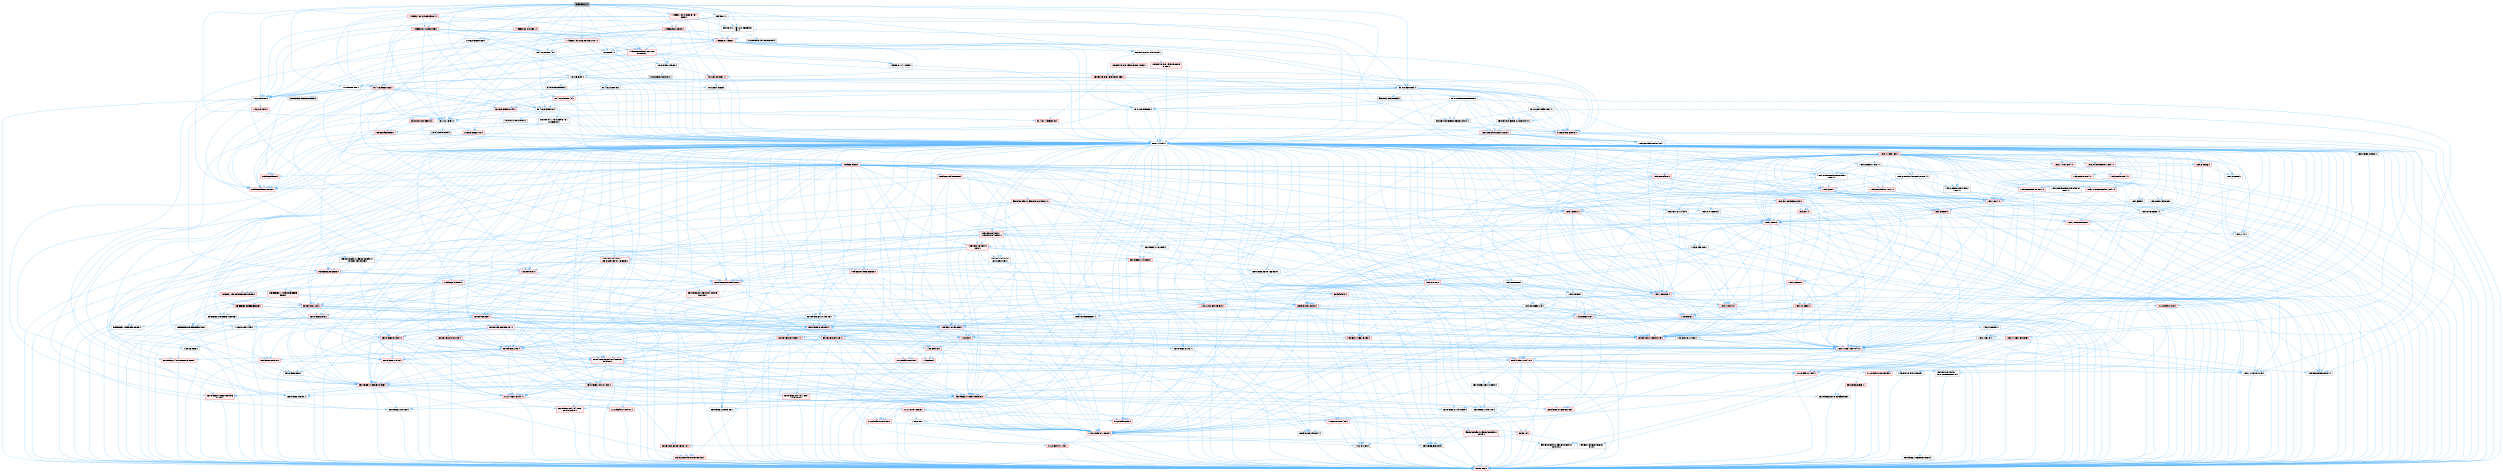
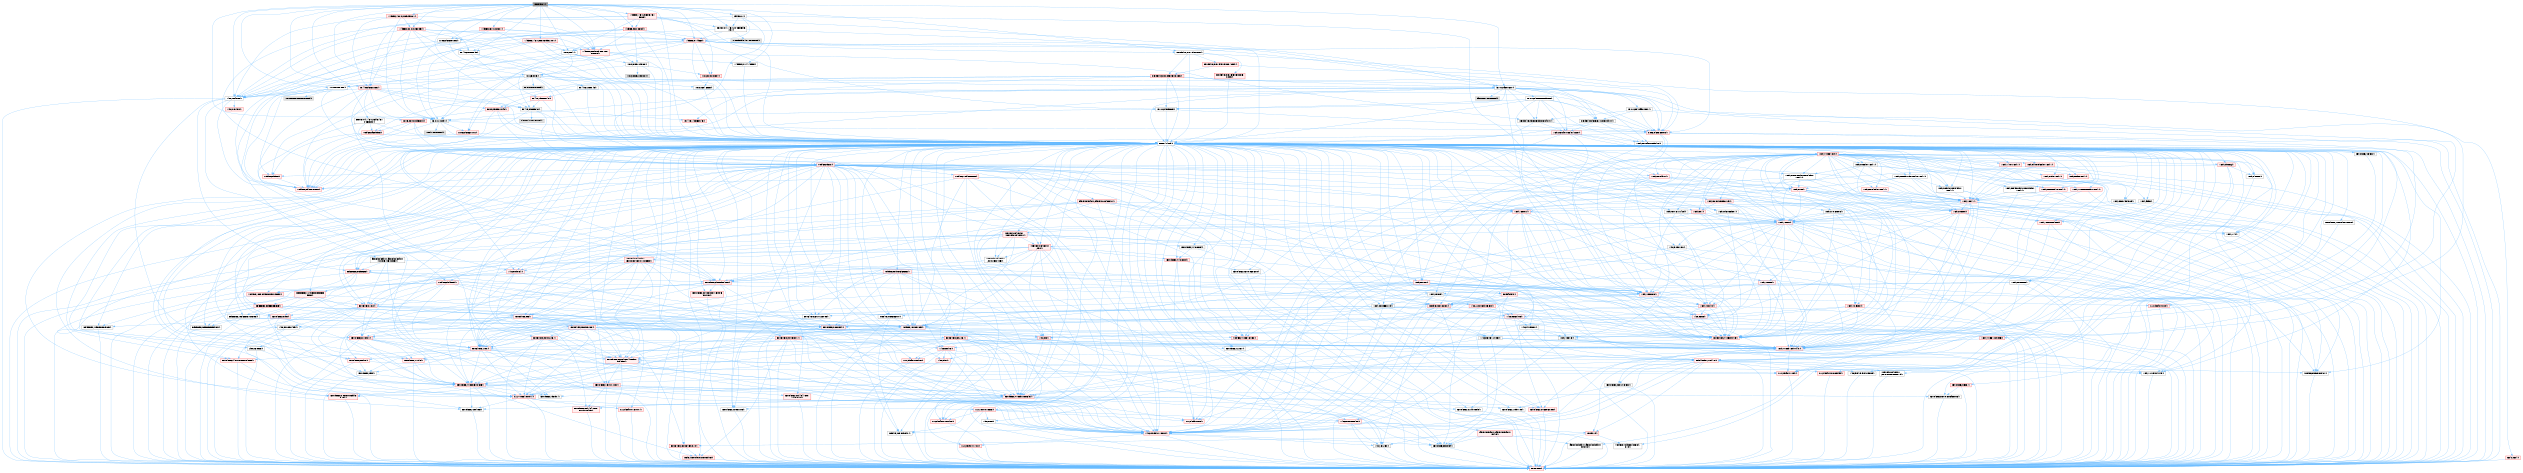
node "Tasks/Task.h": added
